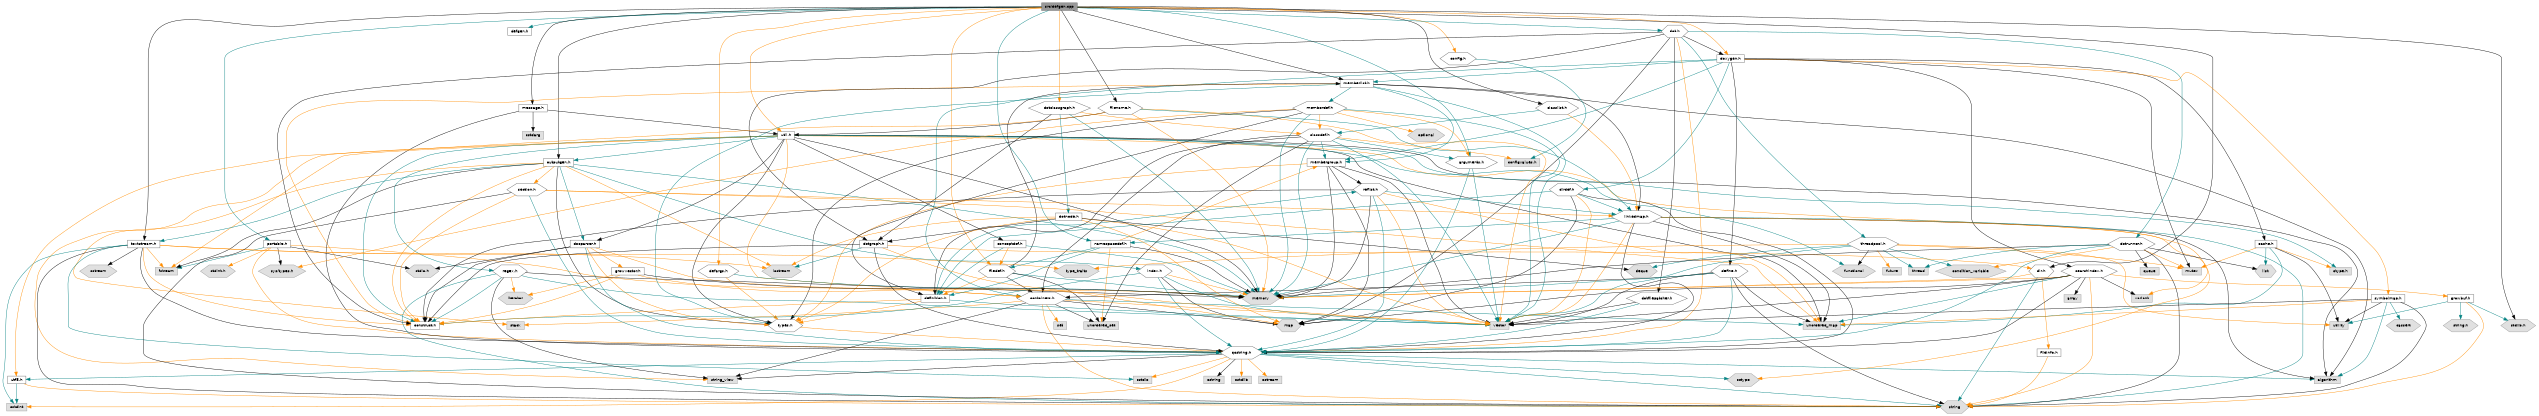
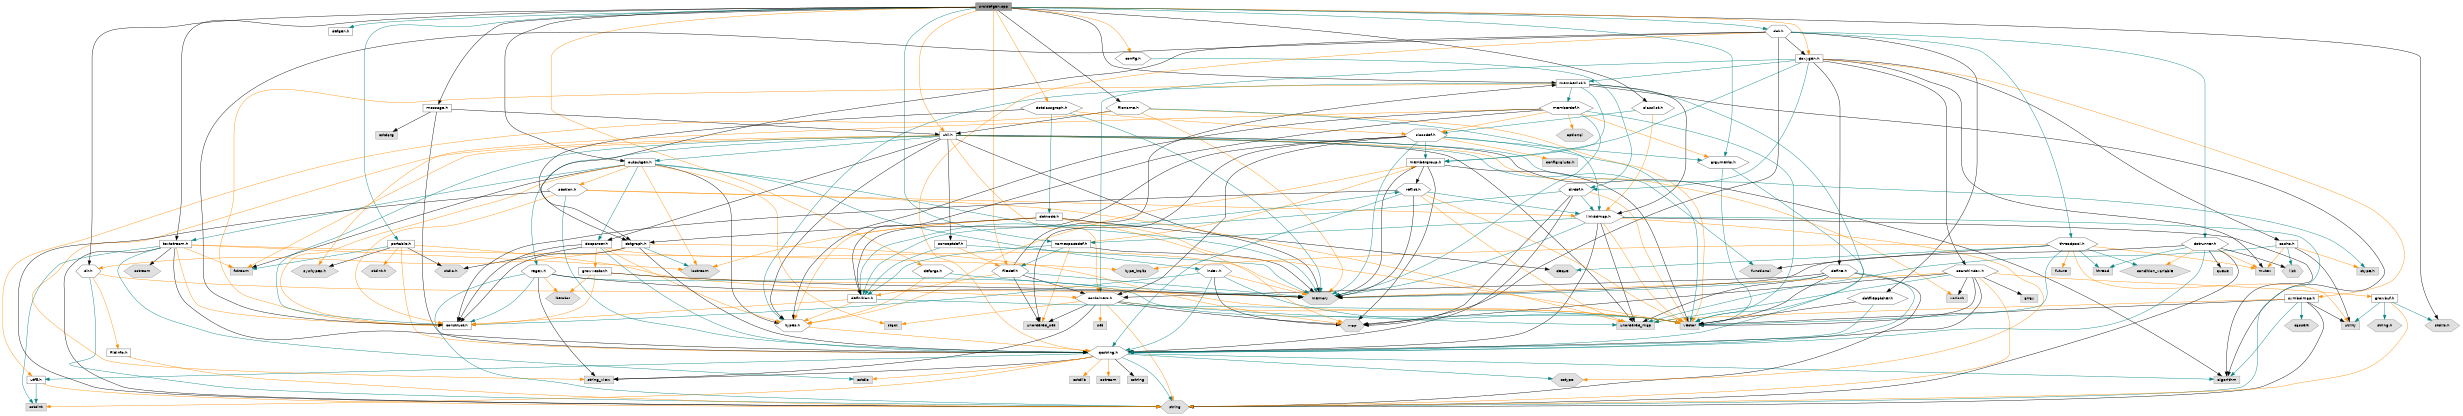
edge "config.h" -> "configvalues.h": now "config.h" -> "dirdef.h"
